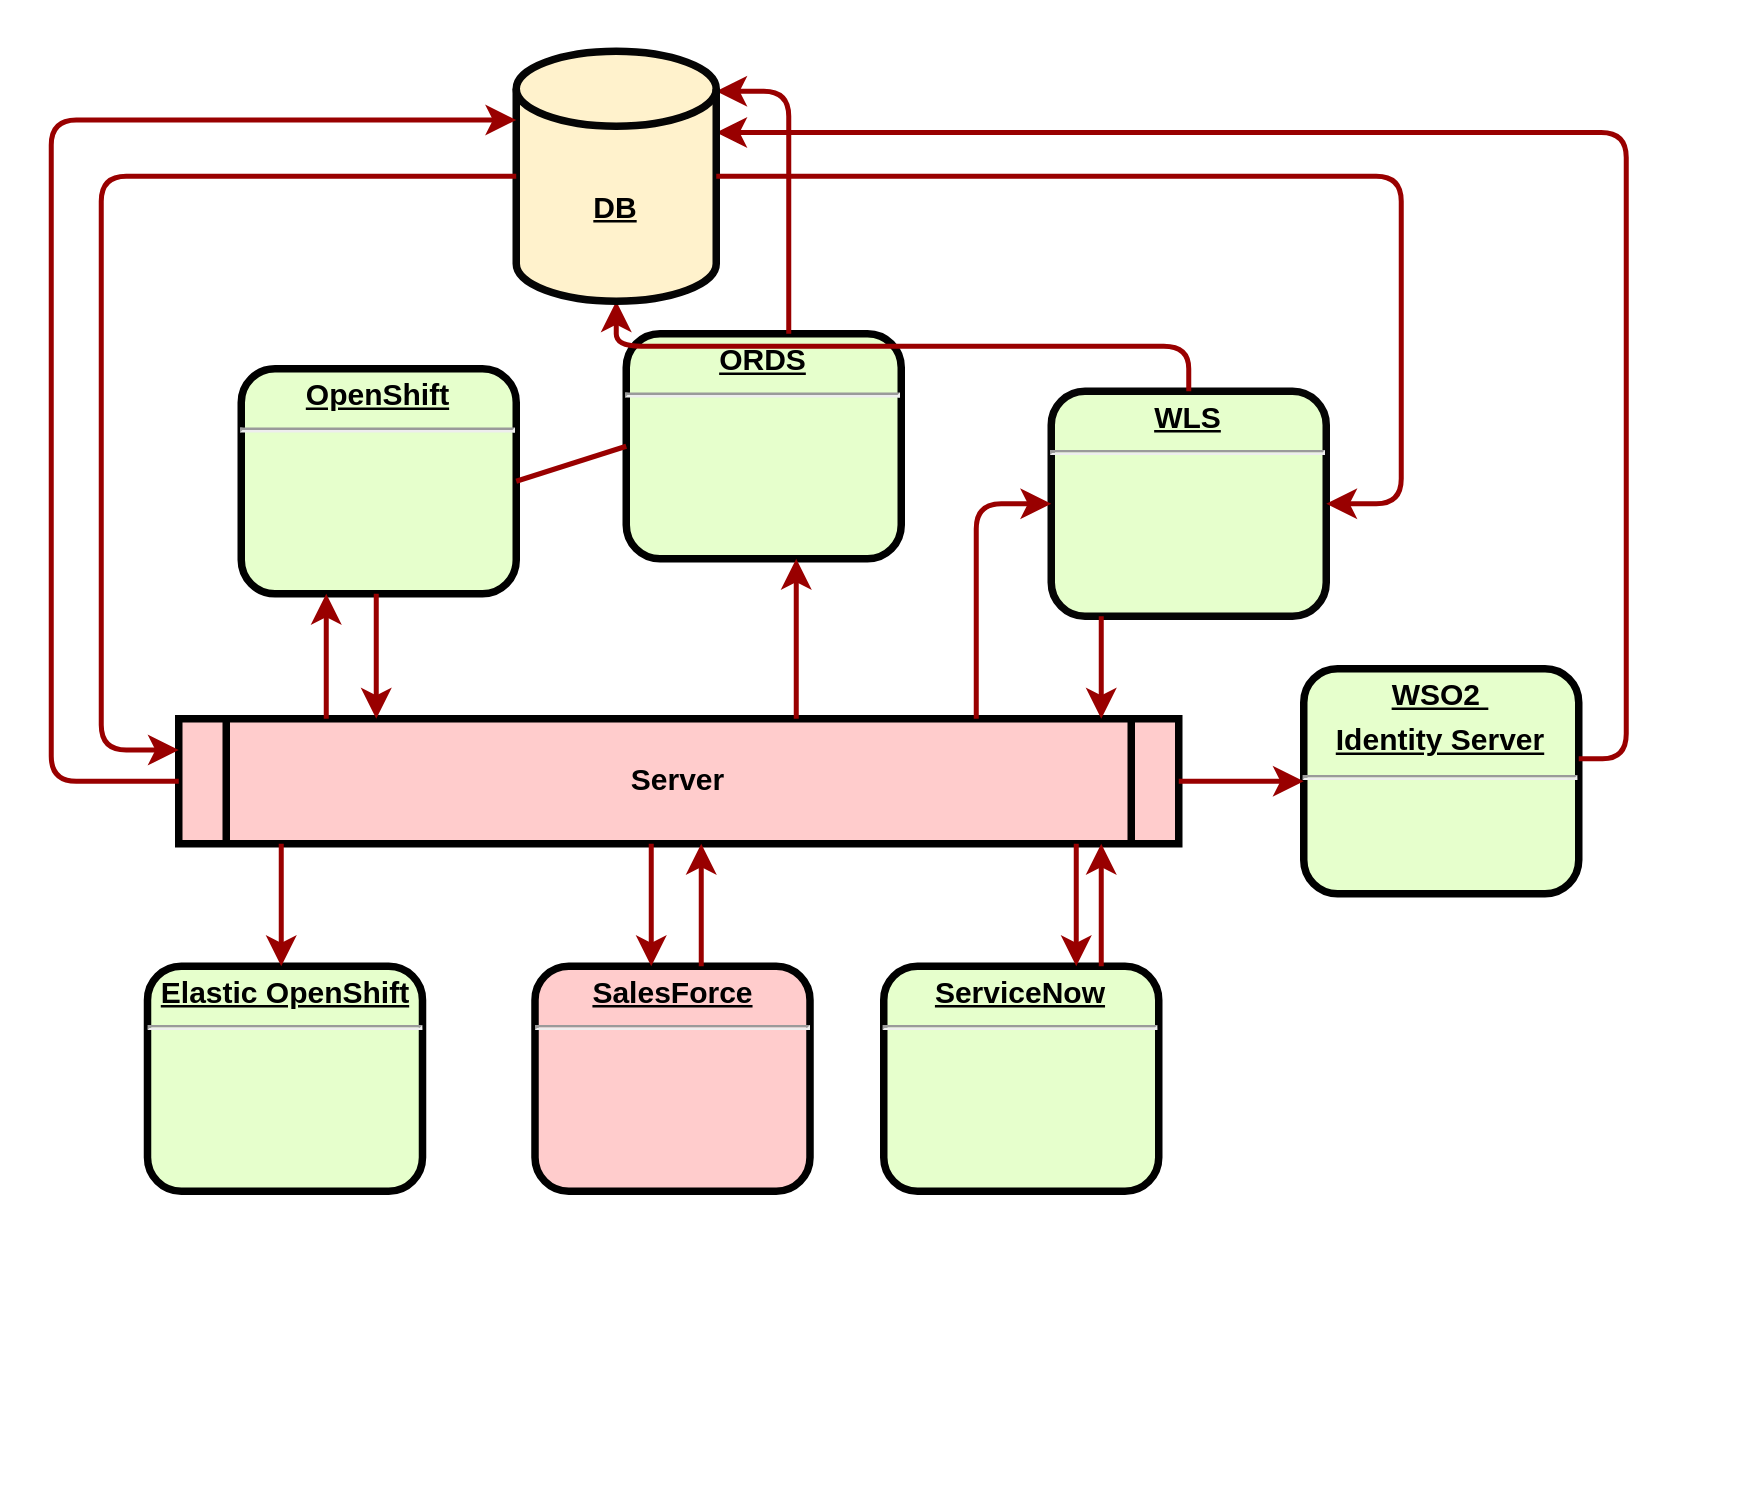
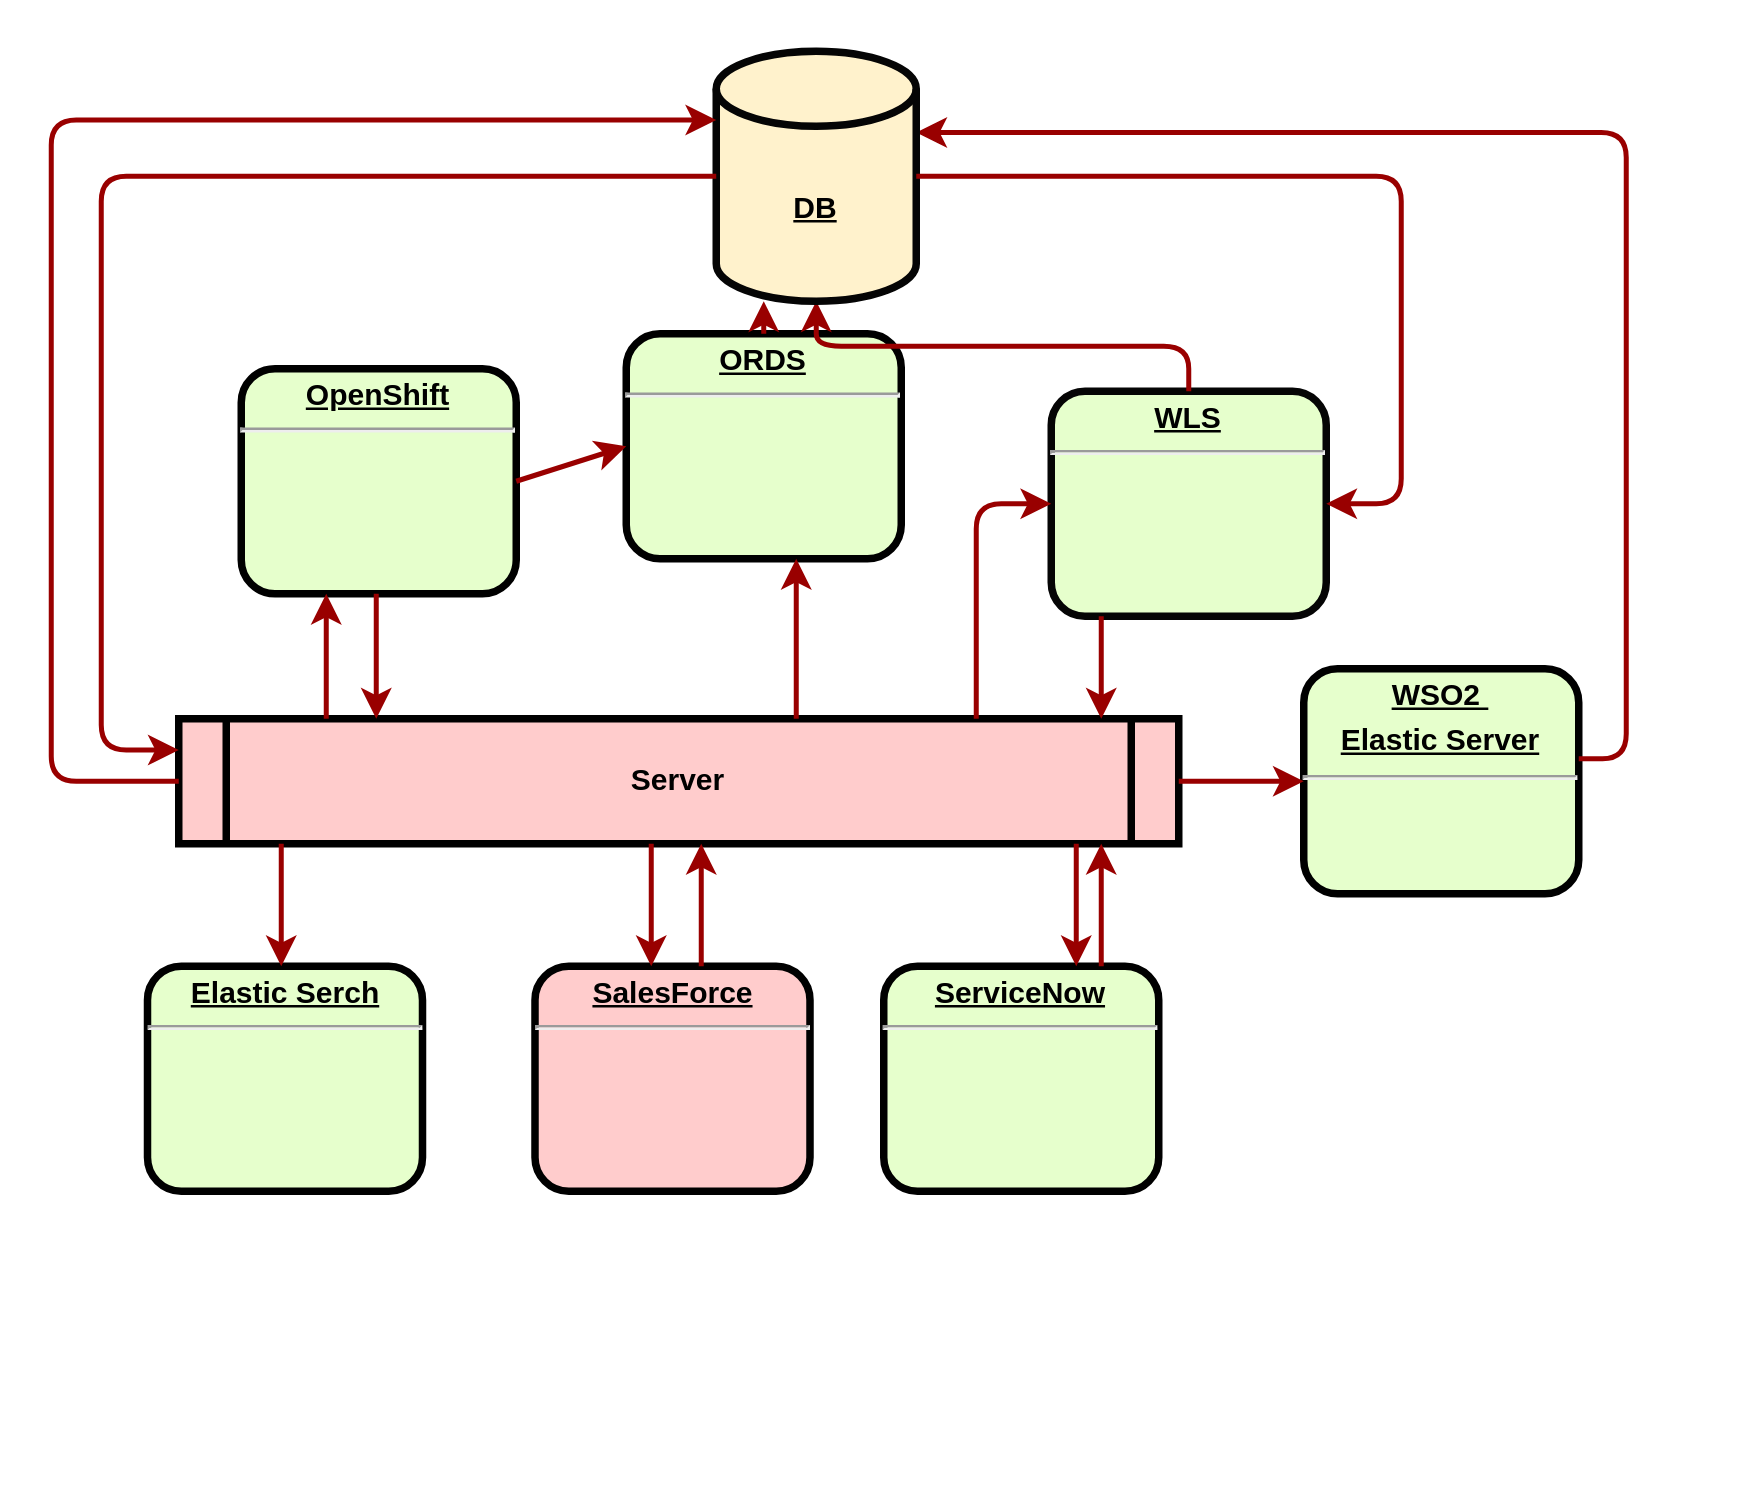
node "DB": moved (616, 176) -> (816, 176)
edge "ORDS" -- "OpenShift": arrowhead none -> classic
node "WSO2 Identity Server": label "WSO2 Identity Server" -> "WSO2 Elastic Server"
node "Elastic OpenShift": label "Elastic OpenShift" -> "Elastic Serch"
